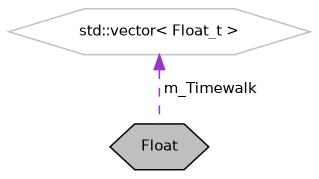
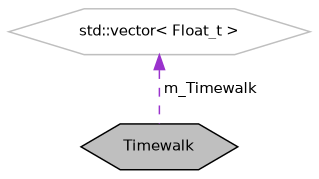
node "Float": label "Float" -> "Timewalk"
